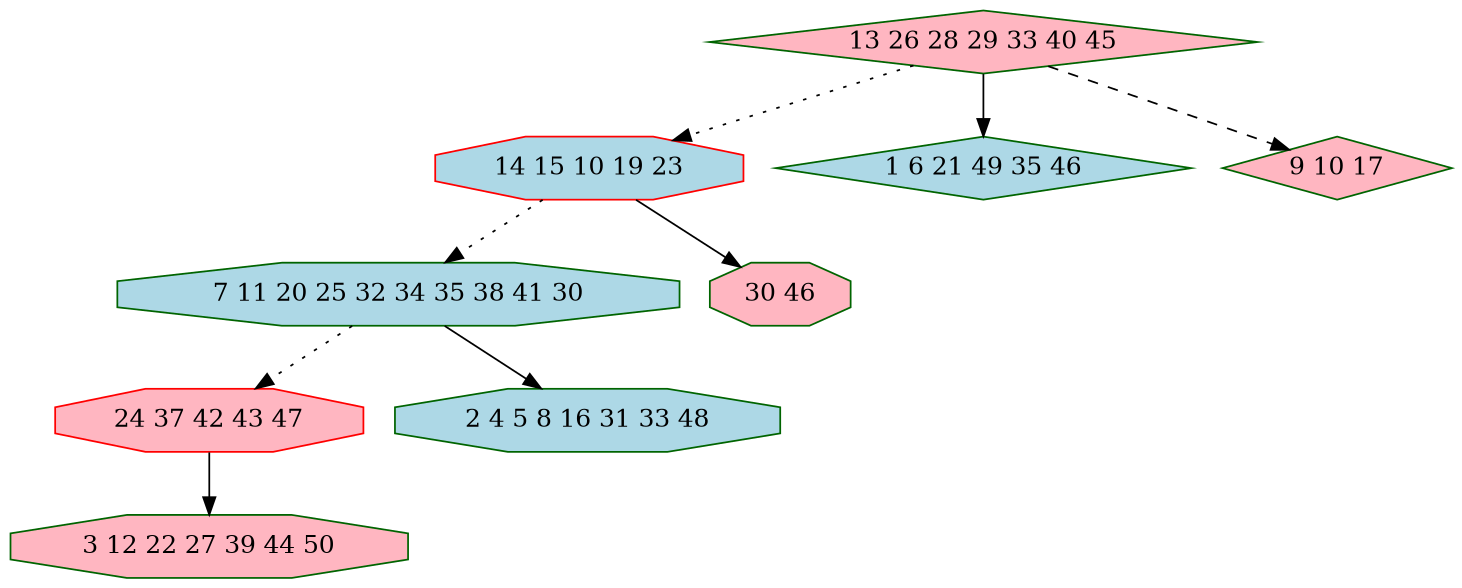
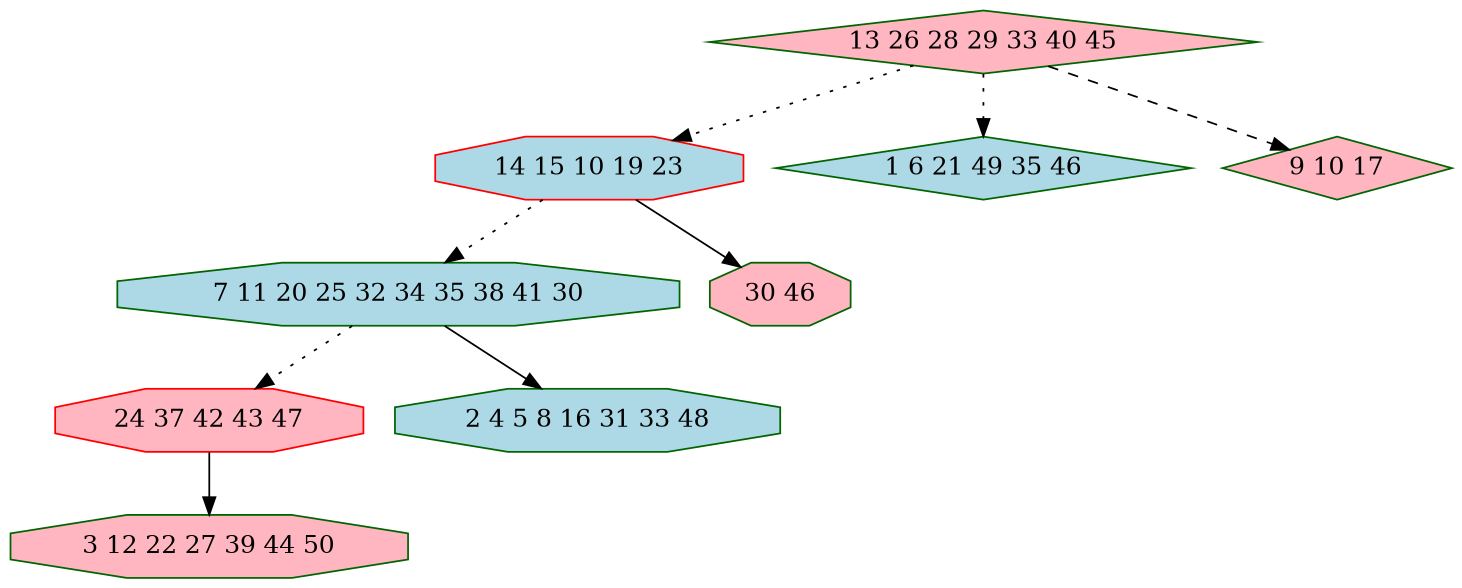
edge "13 26 28 29 33 40 45" -> "1 6 21 49 35 46": style solid -> dotted
